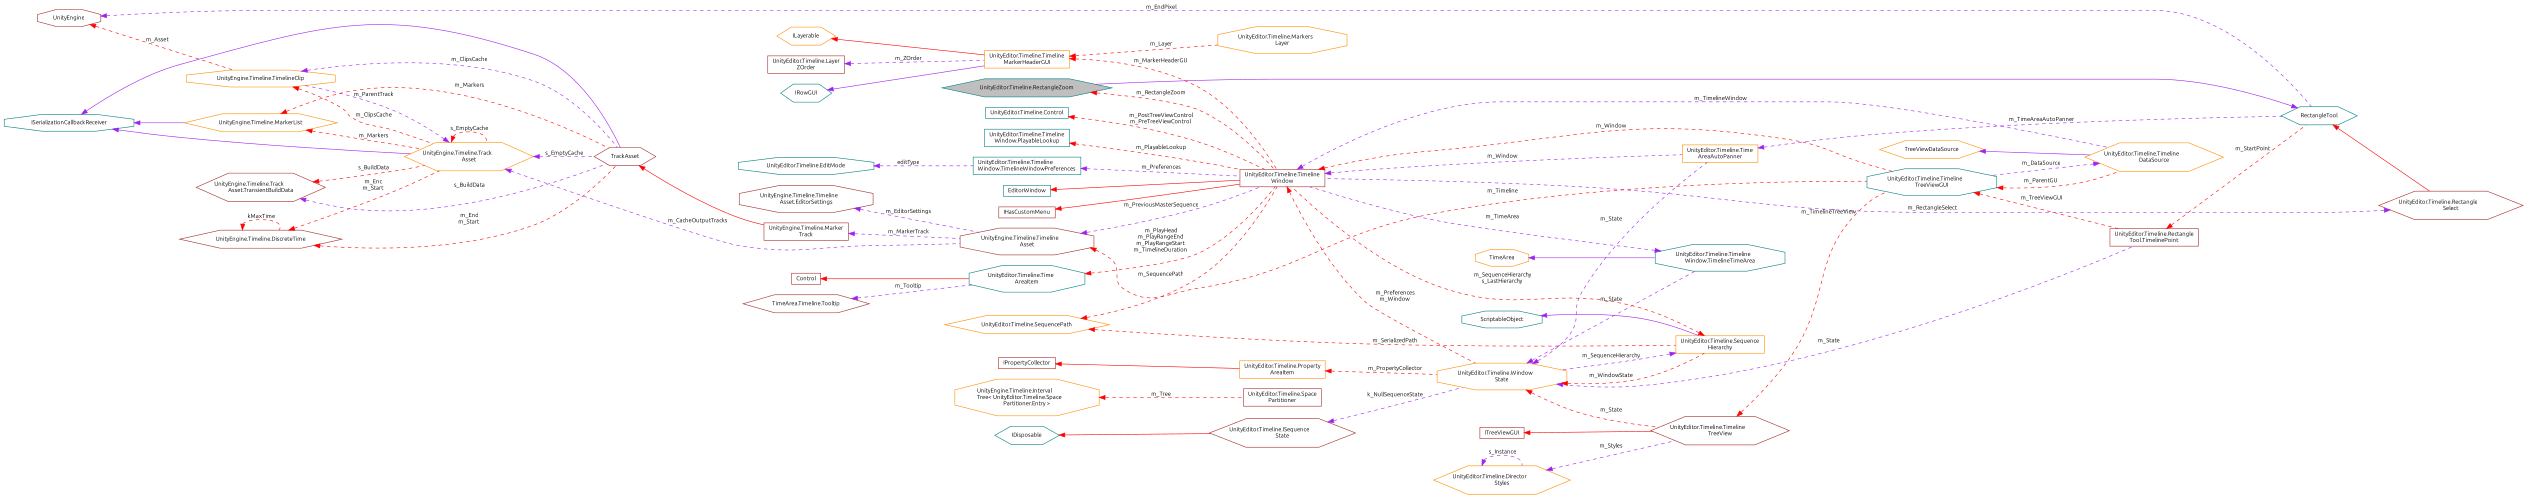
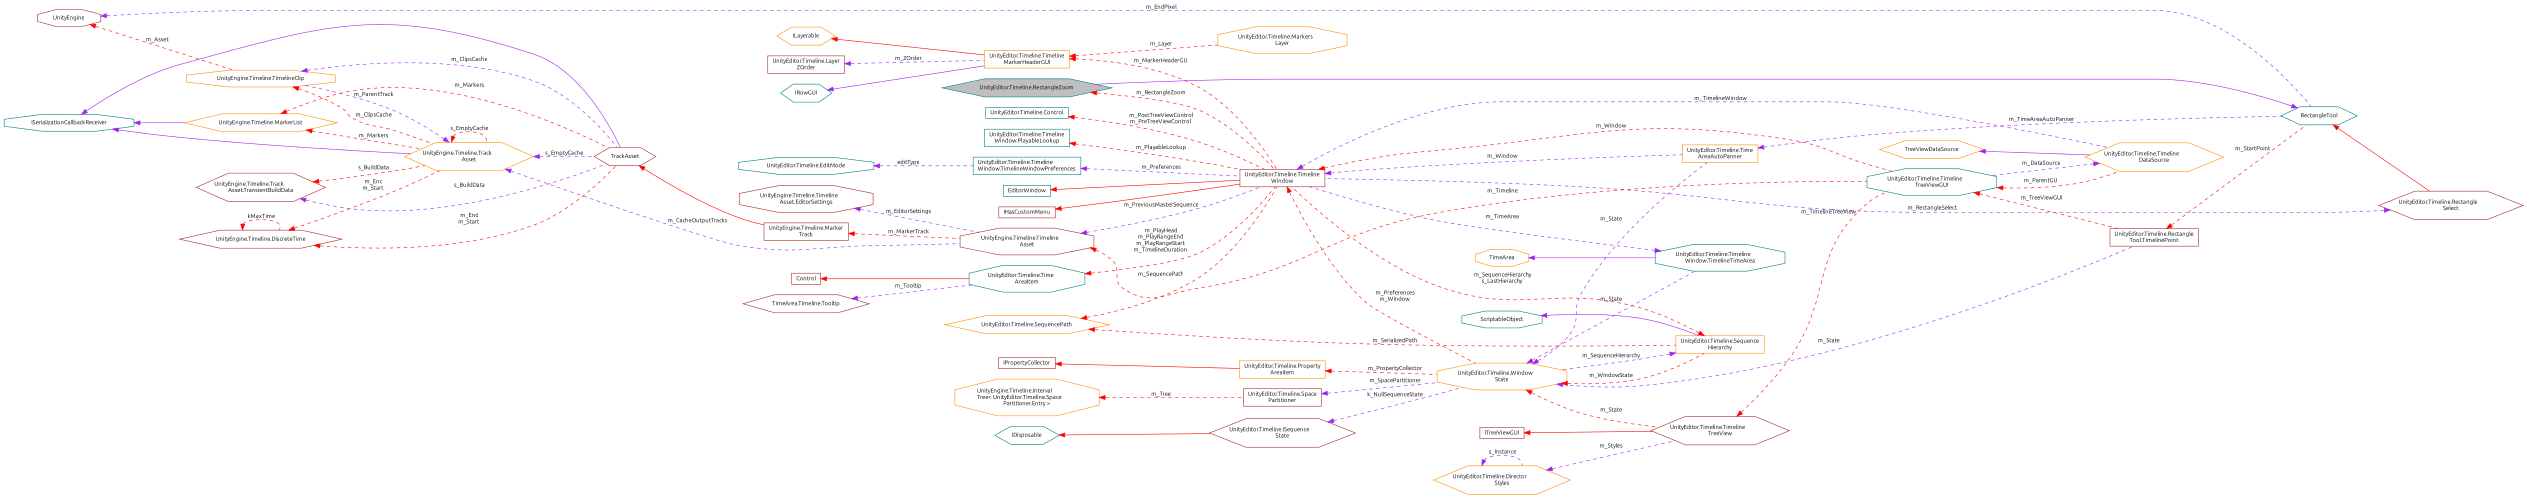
edge "UnityEngine.Timeline.Timeline Asset" -> "UnityEngine.Timeline.Marker Track": color purple -> red
edge "UnityEditor.Timeline.Window State" -> "UnityEditor.Timeline.Space Partitioner": added, label "m_SpacePartitioner"
